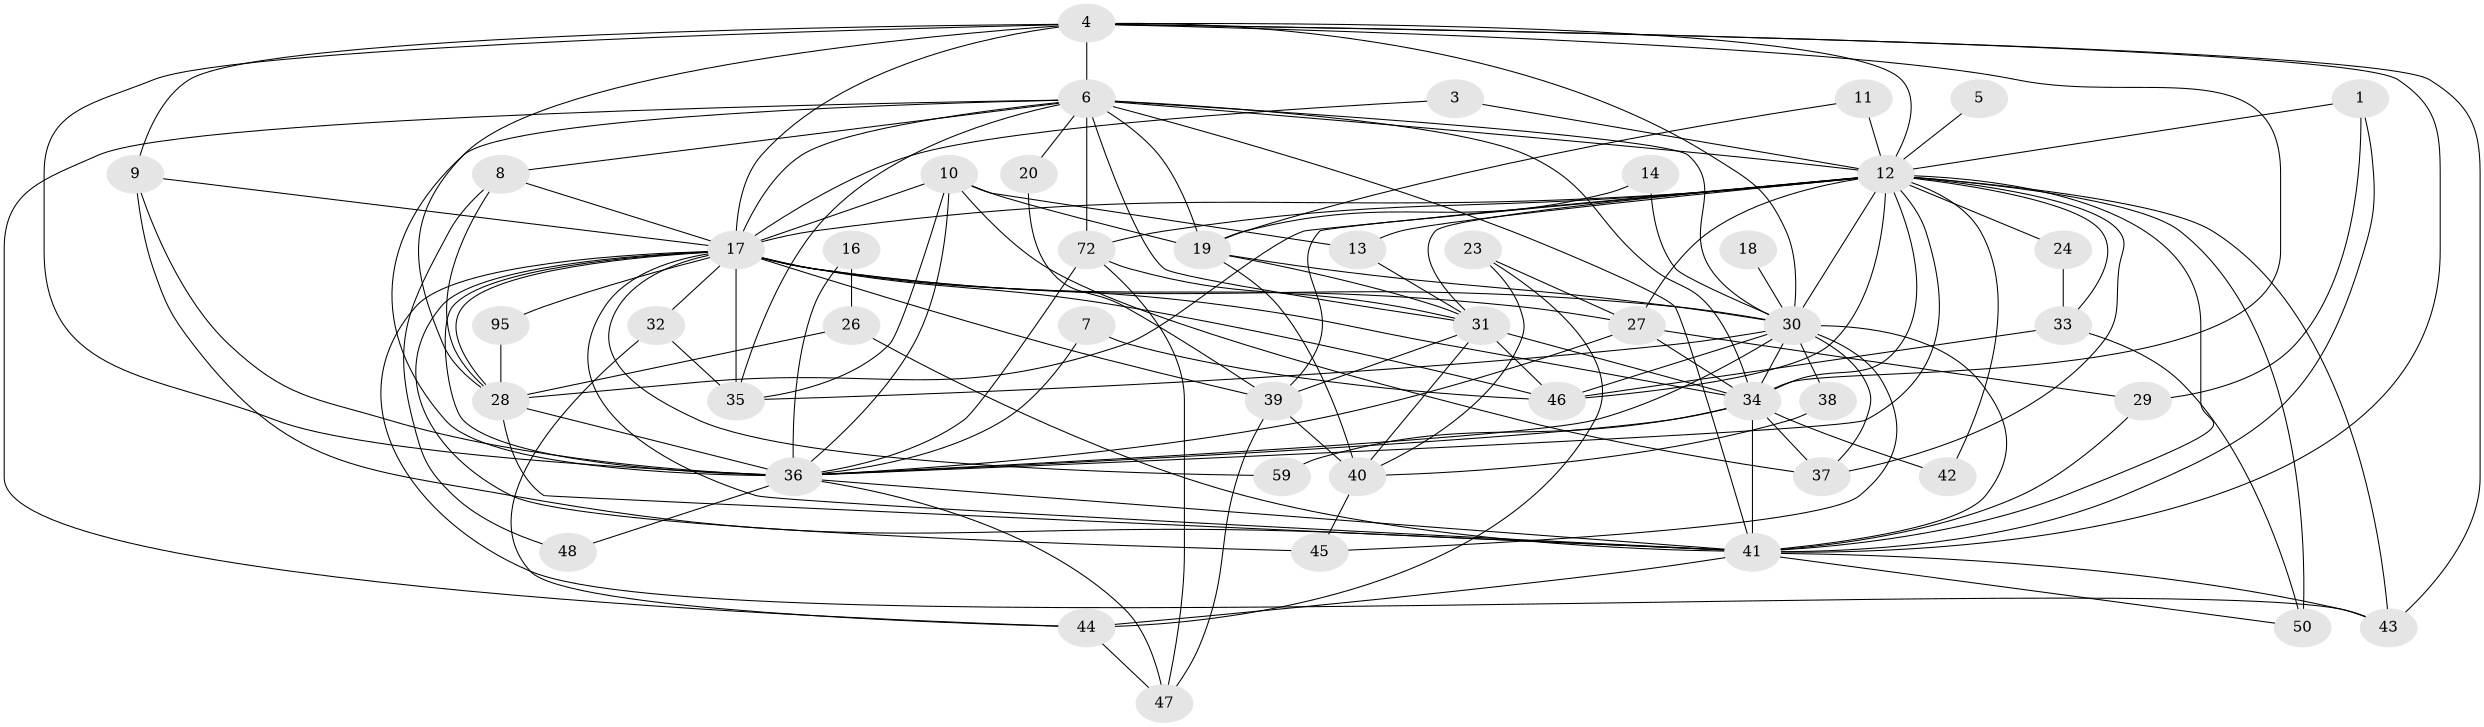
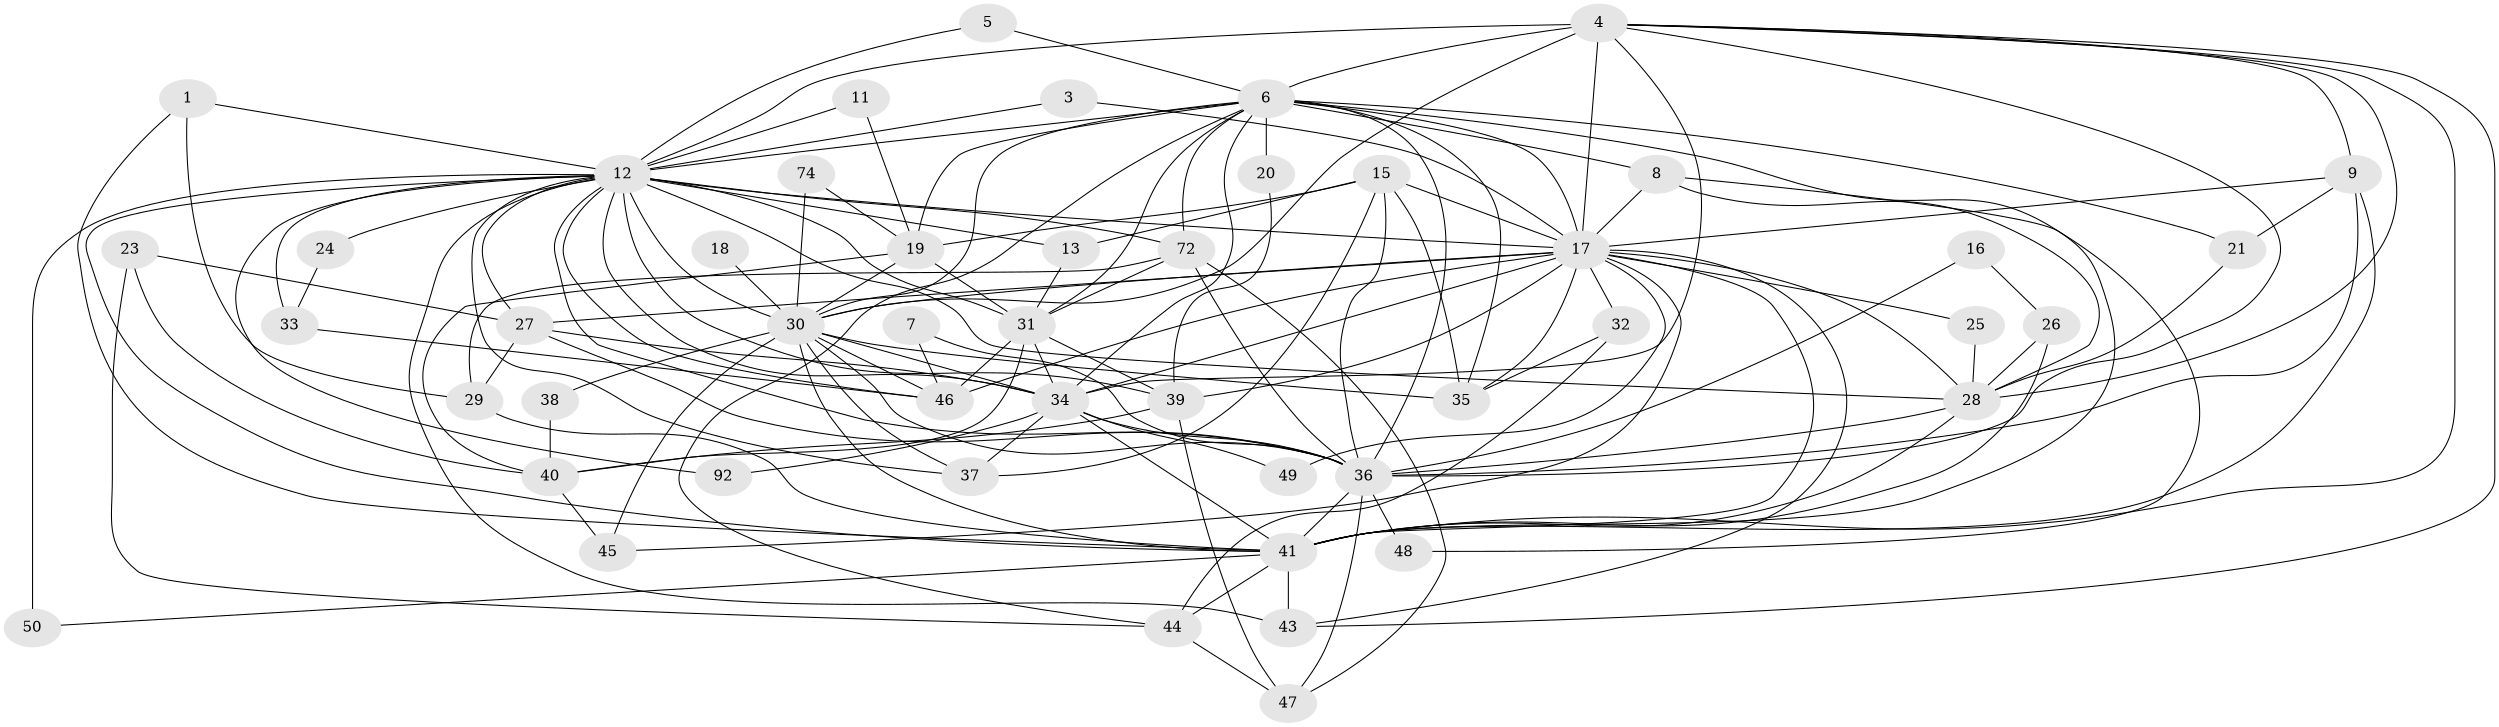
edge "5" -- "6": added
node "10": label "10" -> "15"
node "14": label "14" -> "74"
node "21": added
edge "72" -- "29": added
node "95": label "95" -> "25"
edge "17" -- "36": removed
edge "33" -- "50": removed
node "59": label "59" -> "49"
node "42": label "42" -> "92"
